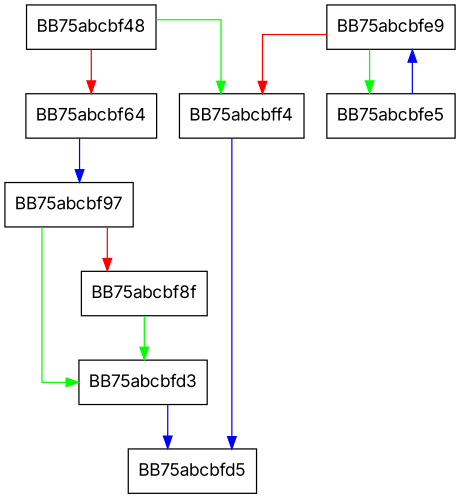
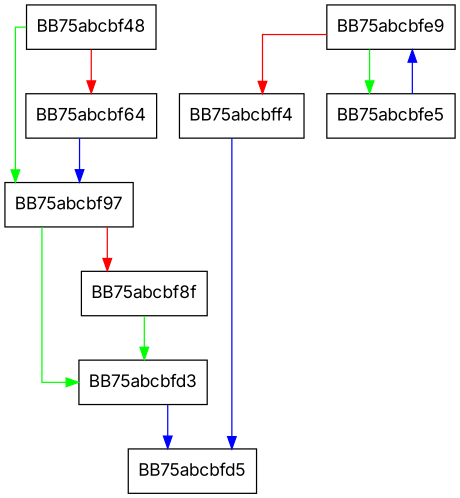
edge "BB75abcbf48" -> "BB75abcbff4": now "BB75abcbf48" -> "BB75abcbf97"
